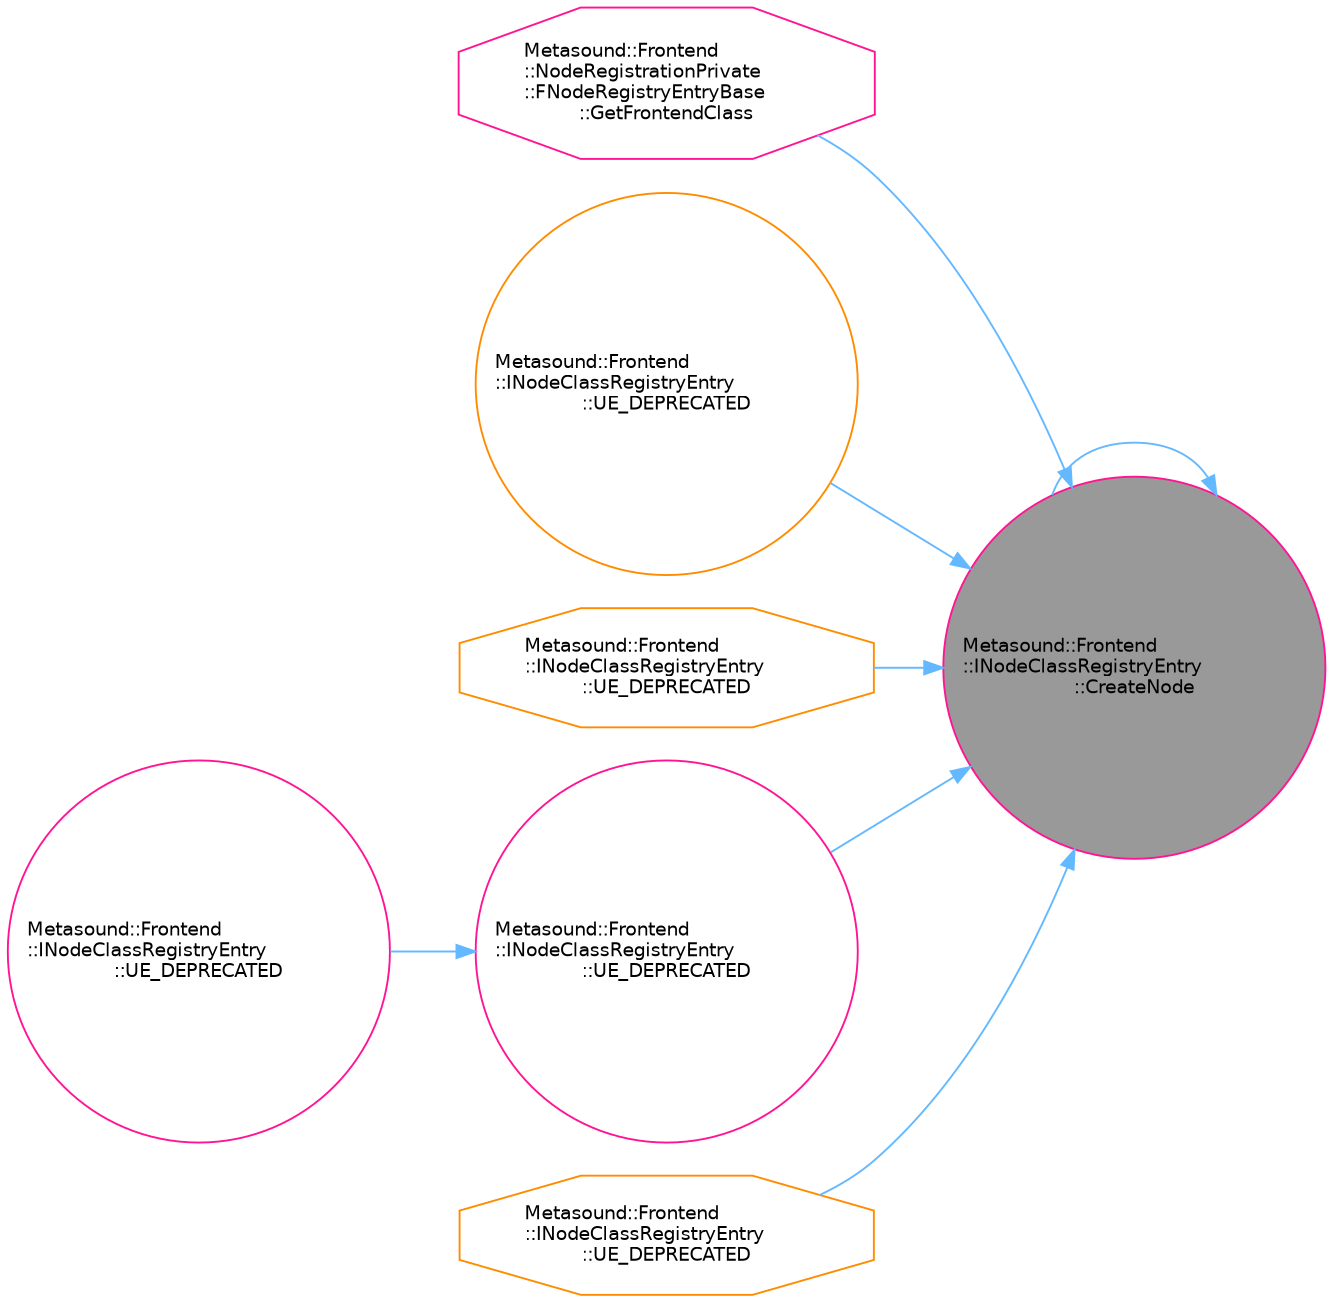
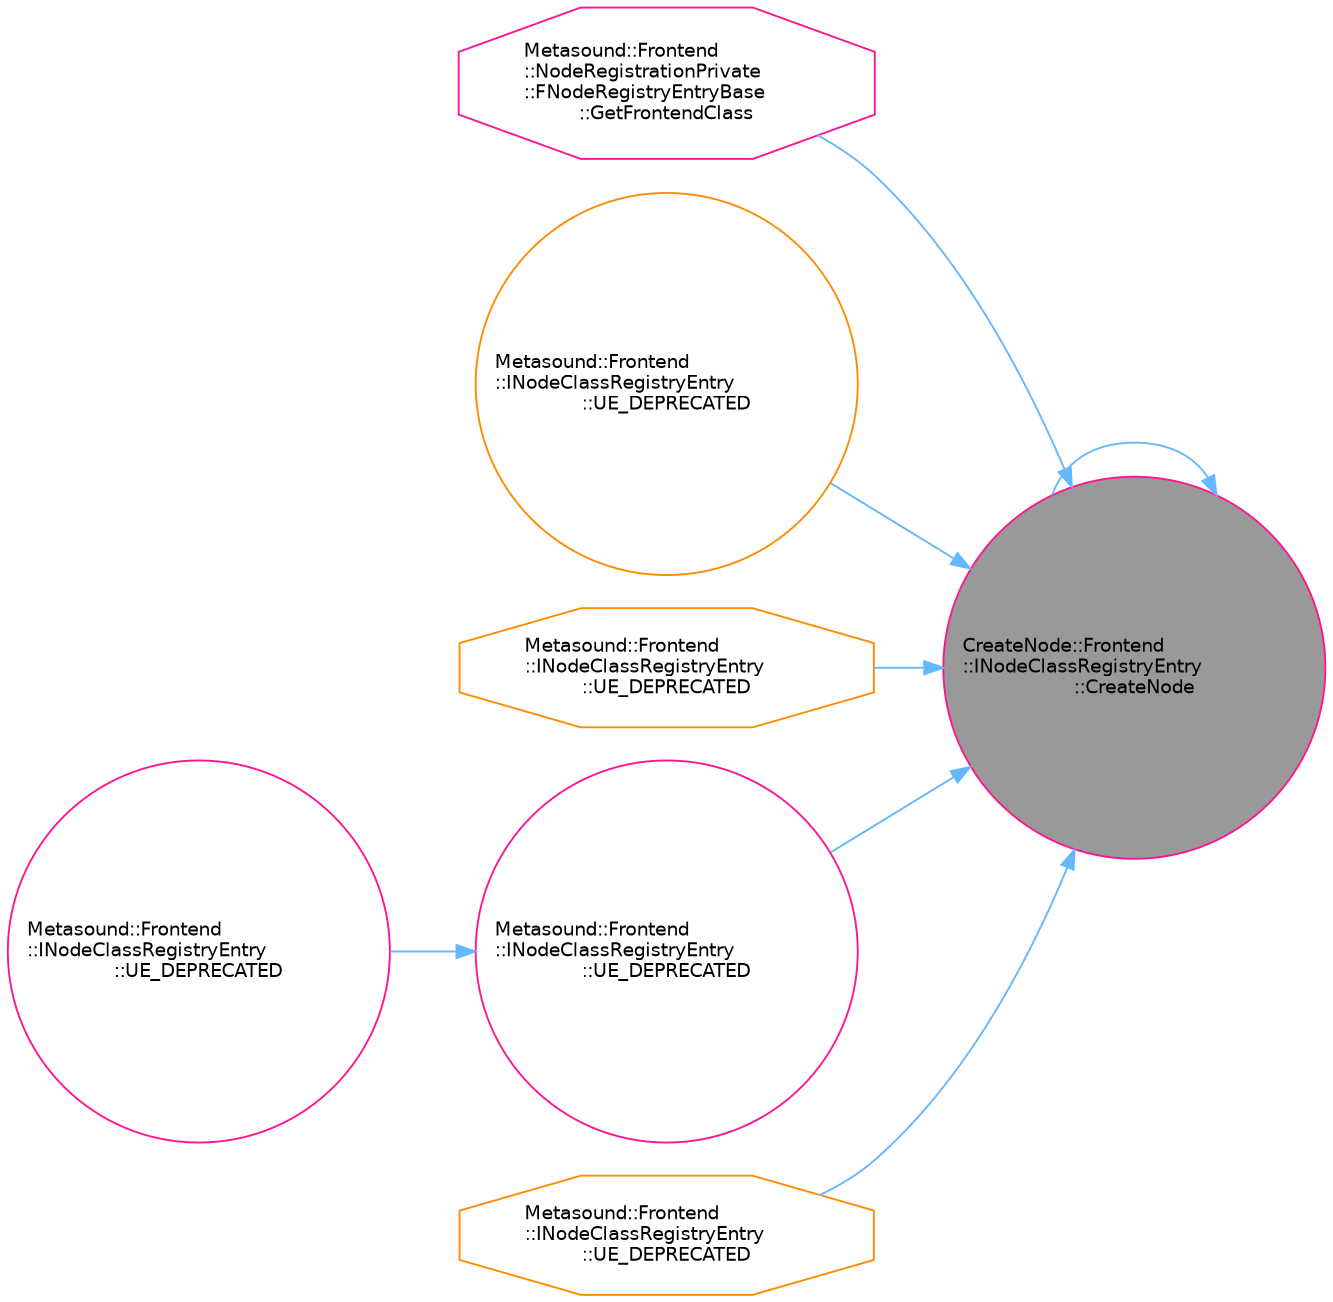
node "Metasound::Frontend ::INodeClassRegistryEntry ::CreateNode": label "Metasound::Frontend ::INodeClassRegistryEntry ::CreateNode" -> "CreateNode::Frontend ::INodeClassRegistryEntry ::CreateNode"
